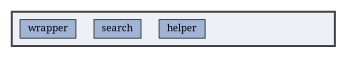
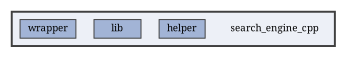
node "search": label "search" -> "lib"
node "search_engine_cpp": added
